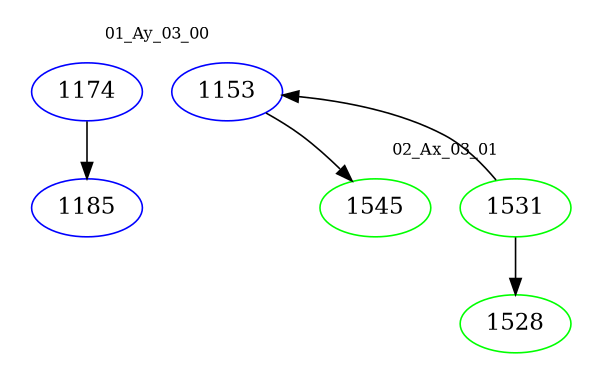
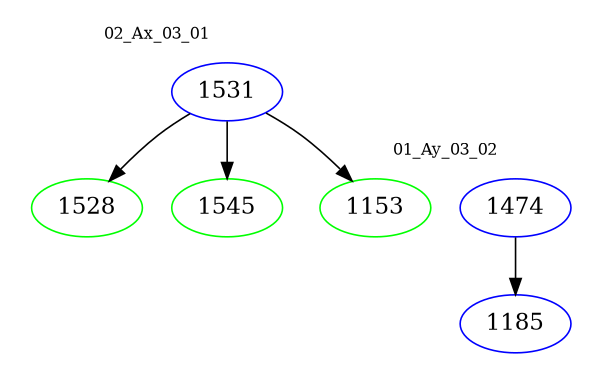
cluster "01_Ay_03_00": label "01_Ay_03_00" -> "01_Ay_03_02"
node "1174": label "1174" -> "1474"
node "1153": color blue -> green
edge "1153" -> "1545": now "1531" -> "1545"
node "1531": color green -> blue
